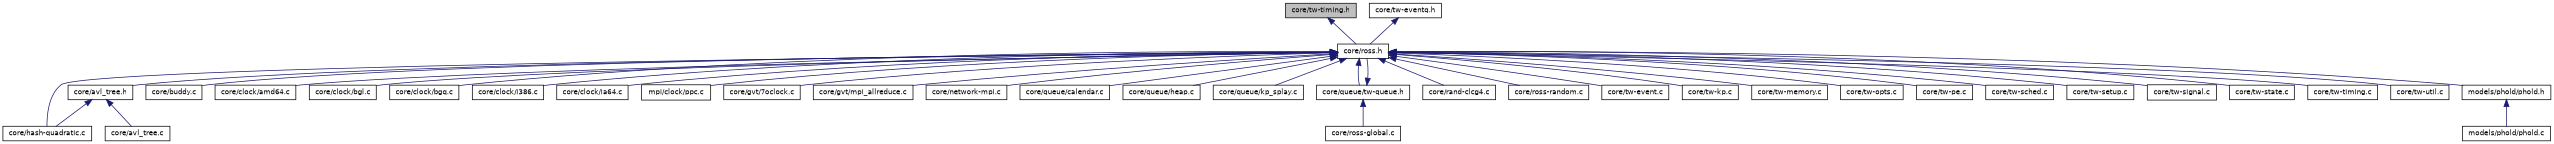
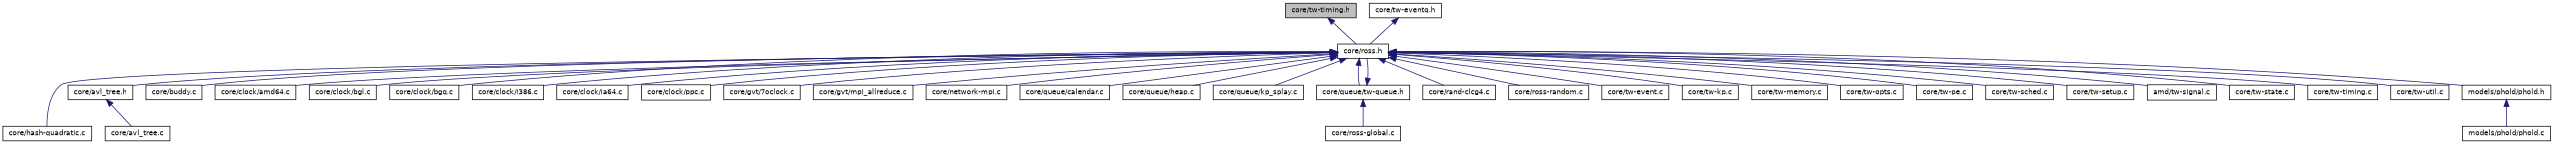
node "mpi/clock/ppc.c": label "mpi/clock/ppc.c" -> "core/clock/ppc.c"
node "core/tw-signal.c": label "core/tw-signal.c" -> "amd/tw-signal.c"
edge "core/hash-quadratic.c" -> "core/avl_tree.h": removed
